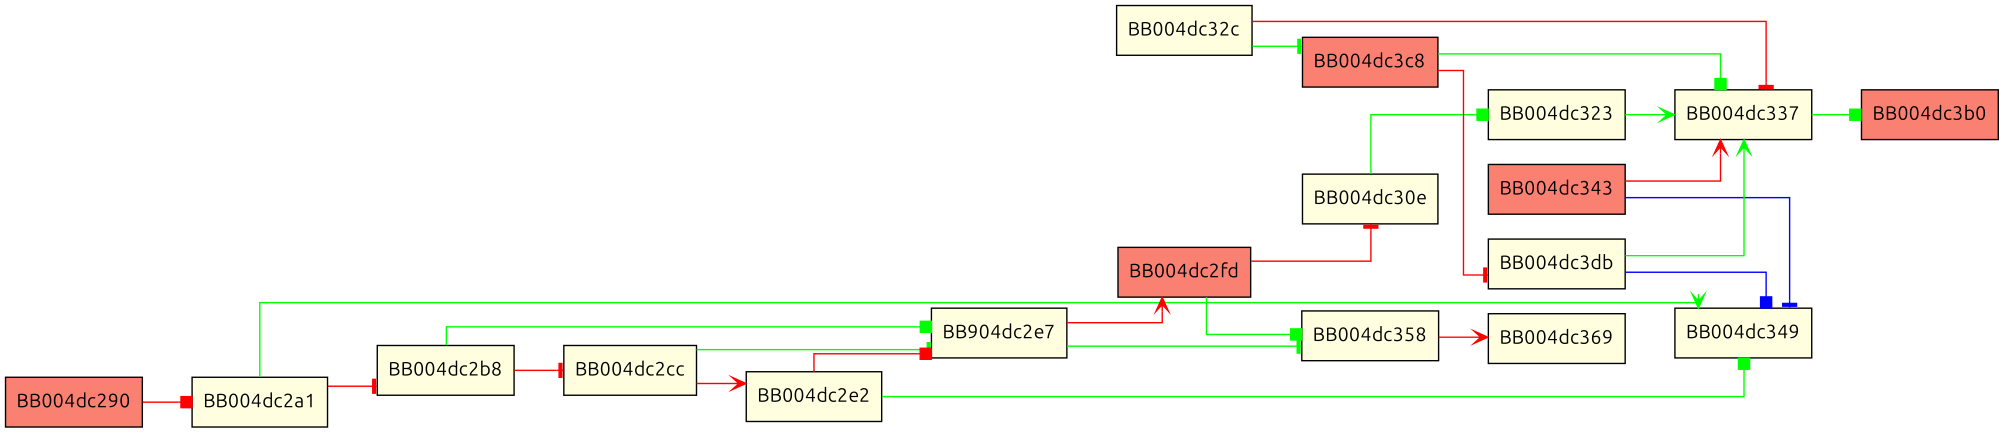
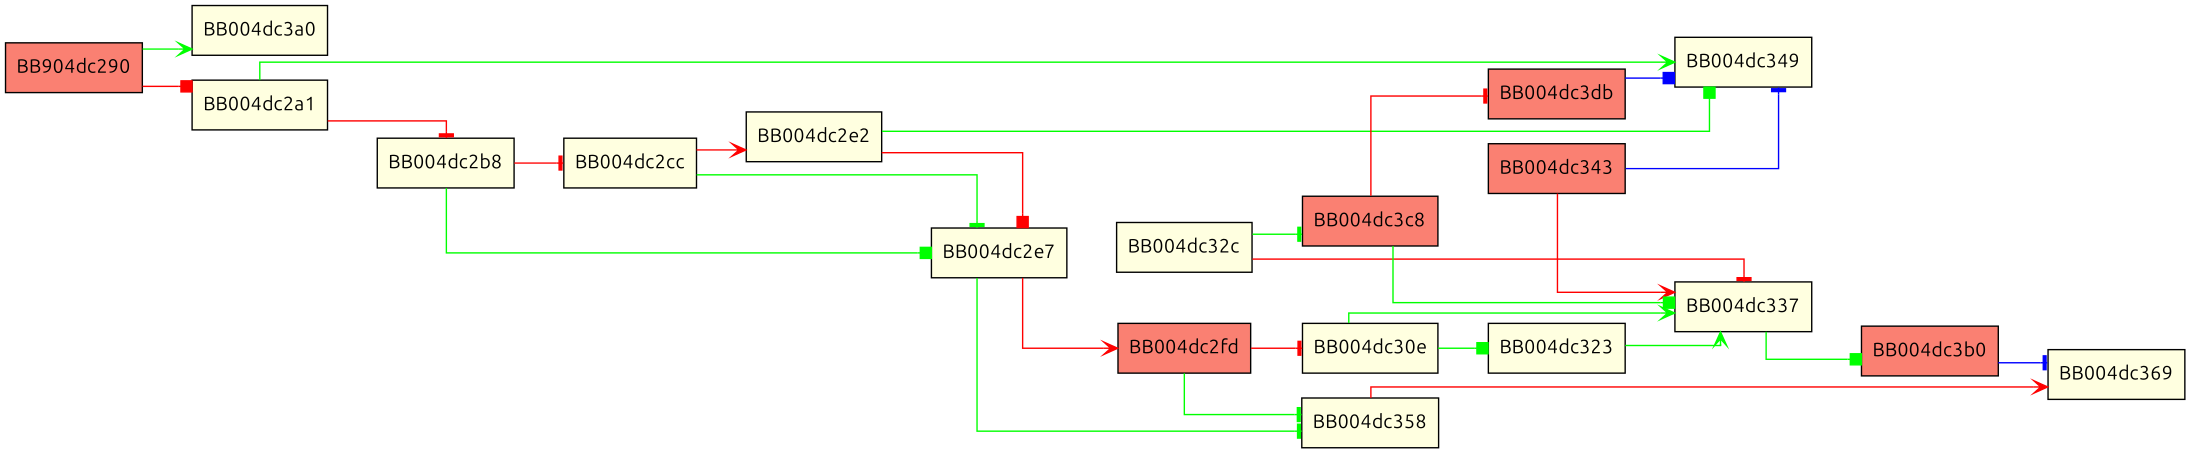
node "BB004dc3a0": added
edge "BB004dc3db" -> "BB004dc337": now "BB004dc30e" -> "BB004dc337"
node "BB004dc3db": fillcolor lightyellow -> salmon
node "BB904dc2e7": label "BB904dc2e7" -> "BB004dc2e7"
edge "BB004dc2fd" -> "BB004dc358": arrowhead box -> tee
edge "BB004dc3b0" -> "BB004dc369": added
node "BB004dc290": label "BB004dc290" -> "BB904dc290"
